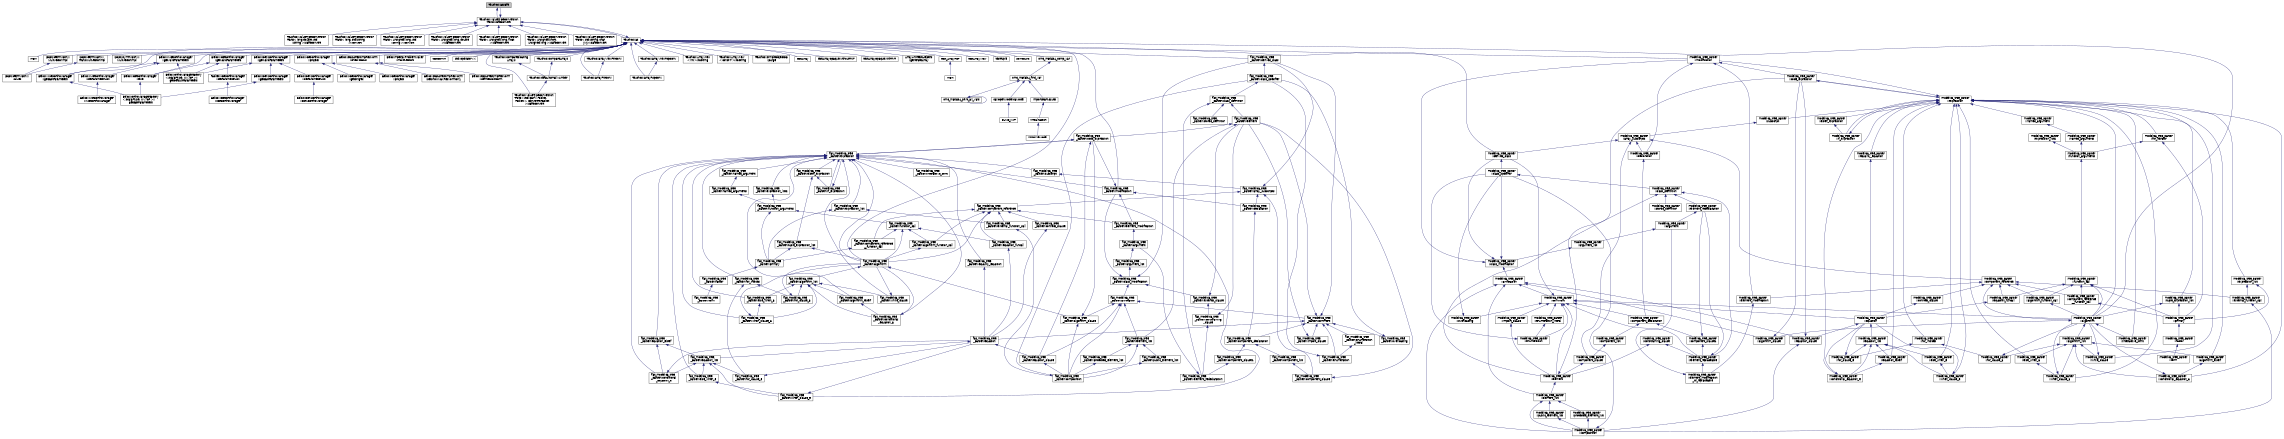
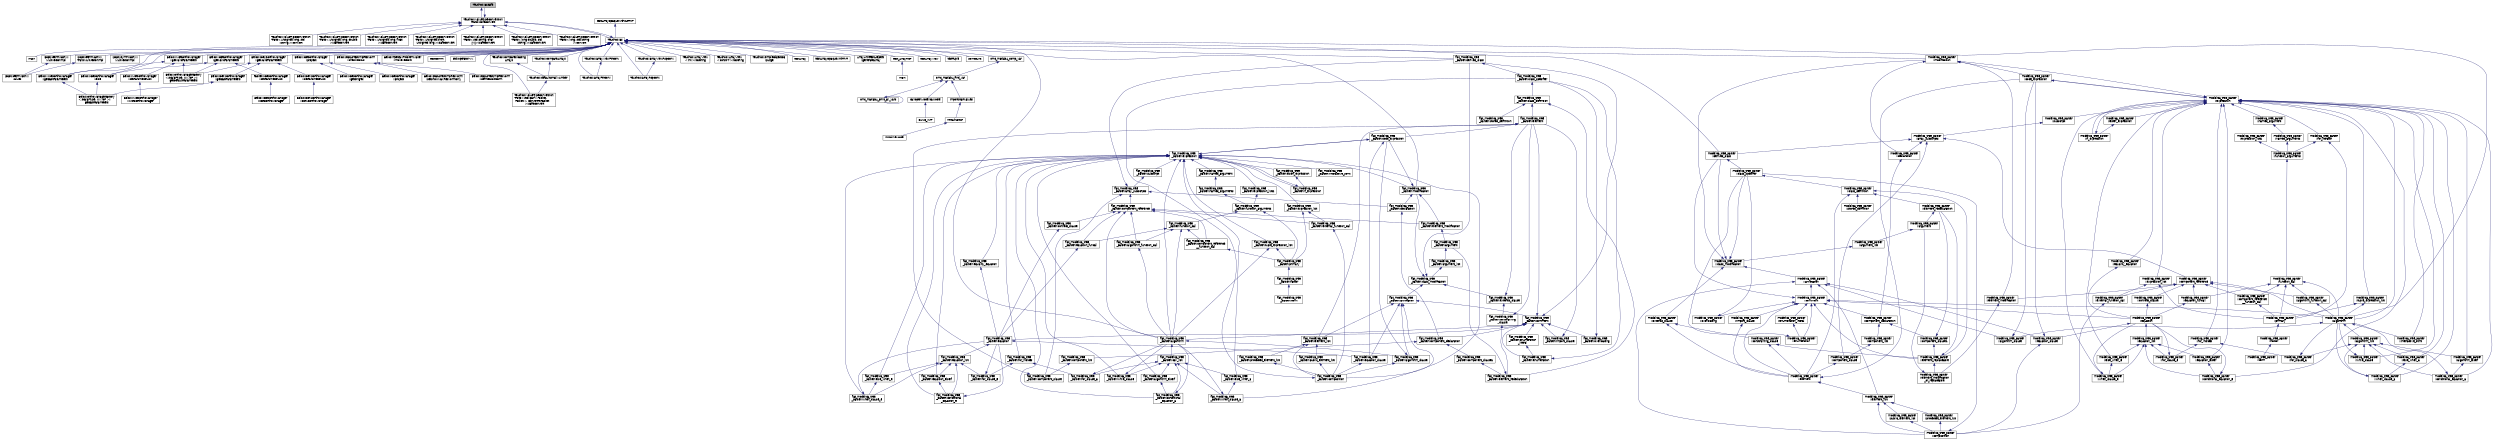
edge "testArrayOpaqueWithoutTNT" -> "Teuchos::as": reversed
edge "flat_modelica_tree _parser::tuple_expression_list" -> "flat_modelica_tree _parser::elseif_expression": now "flat_modelica_tree _parser::tuple_expression_list" -> "flat_modelica_tree _parser::expression"
node "flat_modelica_tree _parser::algorithm_list": label "flat_modelica_tree _parser::algorithm_list" -> "flat_modelica_tree _parser::call_list"
node "modelica_tree_parser ::extends_clause": added
edge "flat_modelica_tree _parser::algorithm" -> "flat_modelica_tree _parser::comment": added
edge "flat_modelica_tree _parser::equation_list" -> "flat_modelica_tree _parser::equation_elseif": reversed
